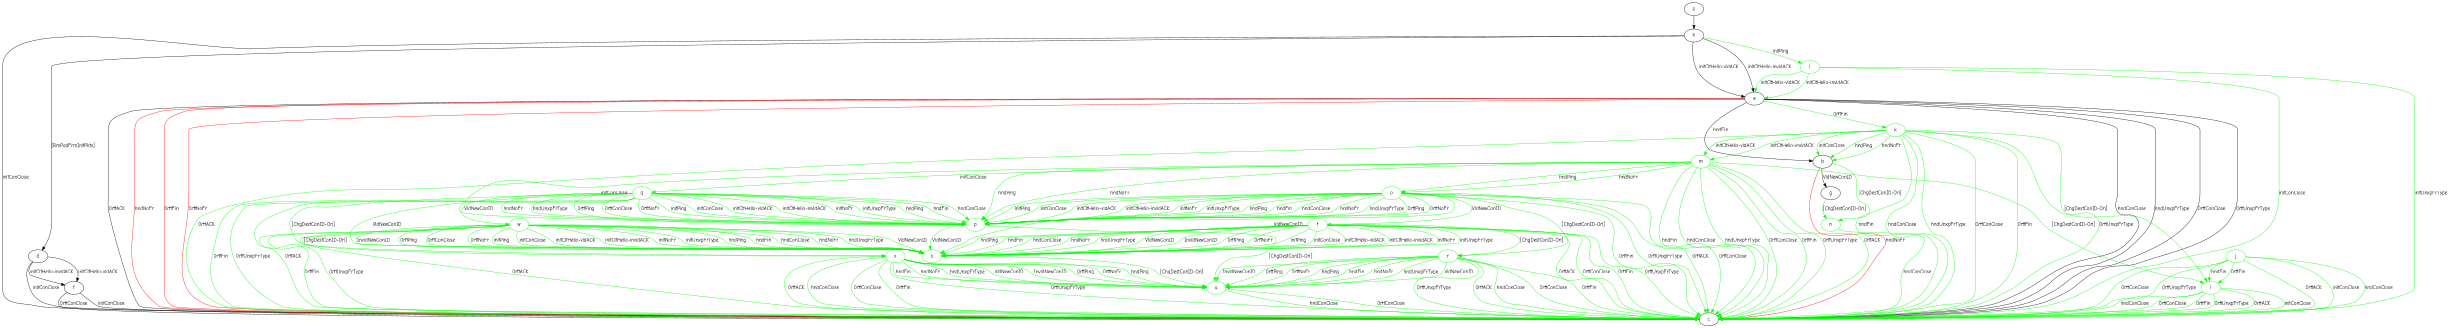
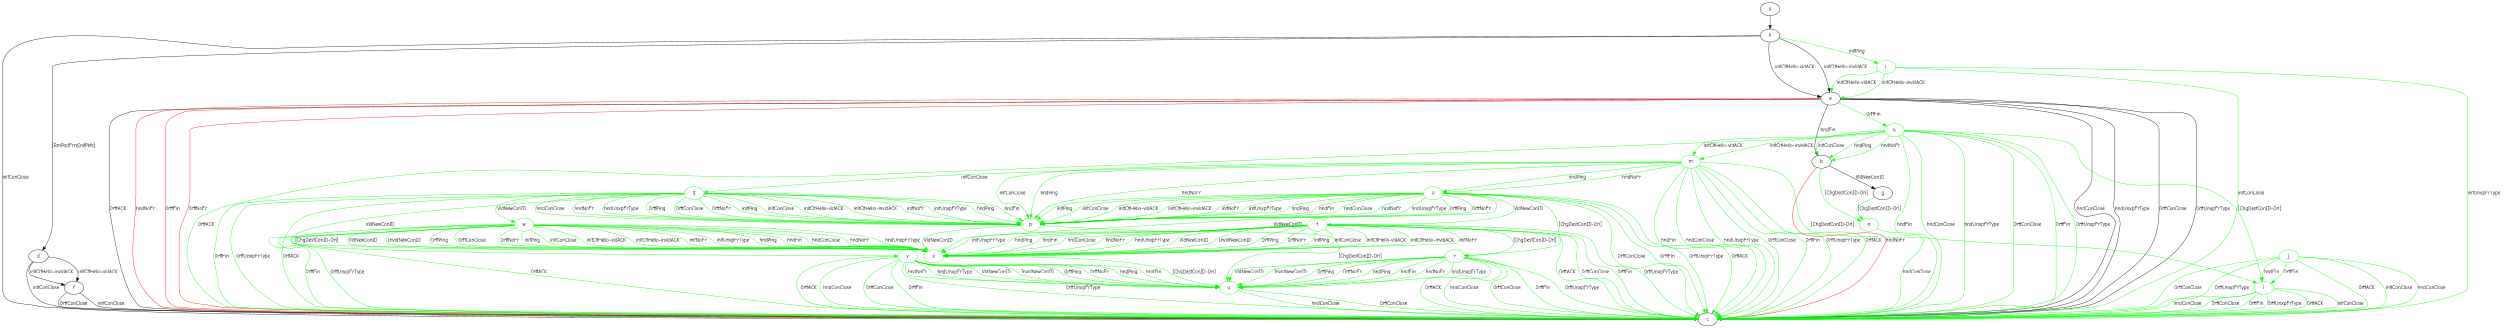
edge "q" -> "v": removed, label "[ChgDestConID-Ori]"
